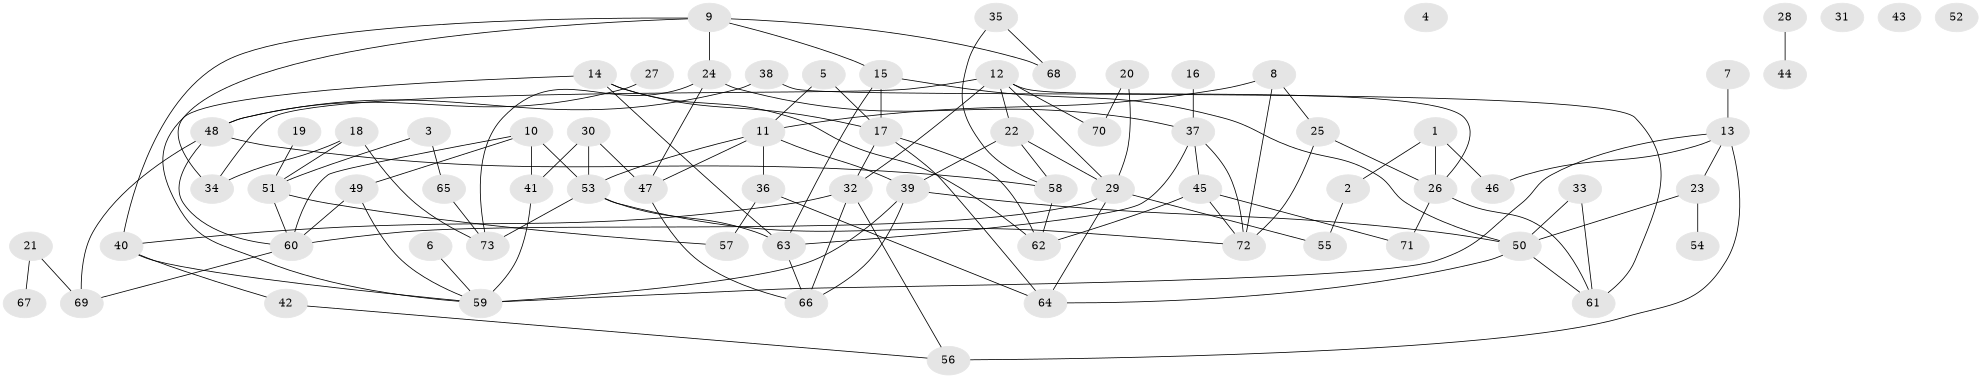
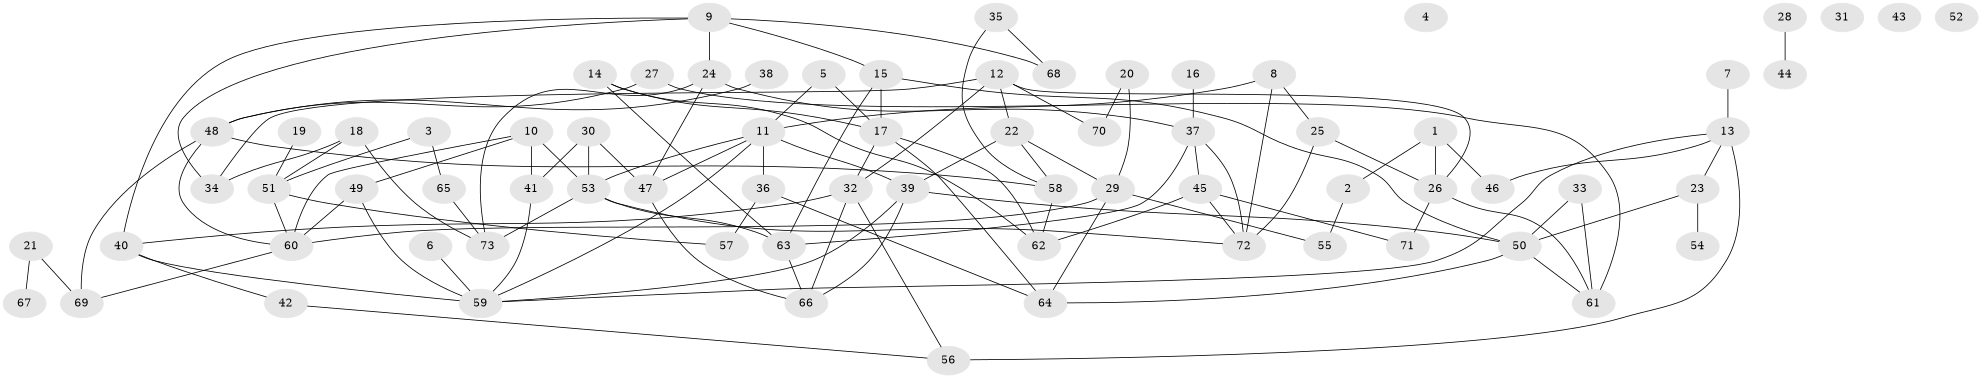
edge "38" -- "61": now "27" -- "61"
edge "12" -- "29": removed
edge "14" -- "59": now "11" -- "59"
